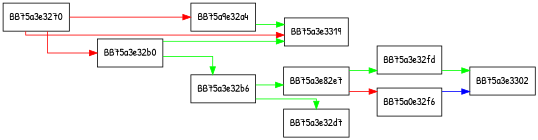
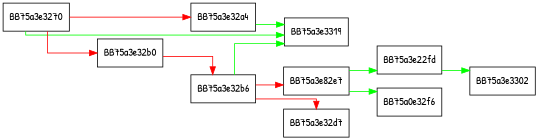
node "BB75a9e32a4": label "BB75a9e32a4" -> "BB75a3e32a4"
edge "BB75a3e3270" -> "BB75a3e3319": color red -> green
edge "BB75a3e32b0" -> "BB75a3e3319": now "BB75a3e32b6" -> "BB75a3e3319"
edge "BB75a3e32b0" -> "BB75a3e32b6": color green -> red
node "BB75a3e32fd": label "BB75a3e32fd" -> "BB75a3e22fd"
edge "BB75a3e32b6" -> "BB75a3e82e7": color green -> red
edge "BB75a3e82e7" -> "BB75a0e32f6": color red -> green
edge "BB75a0e32f6" -> "BB75a3e3302": removed
edge "BB75a3e32b6" -> "BB75a3e32d7": color green -> red
